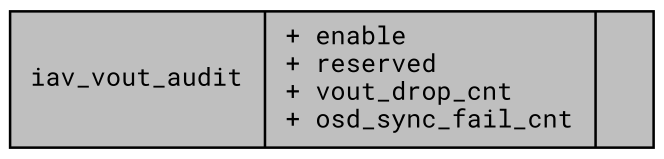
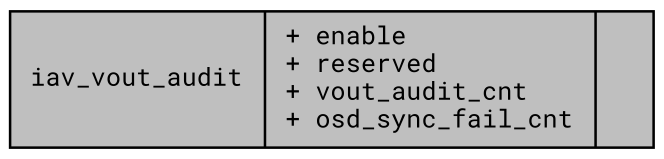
node "iav_vout_audit": text "+ vout_drop_cnt" -> "+ vout_audit_cnt"
